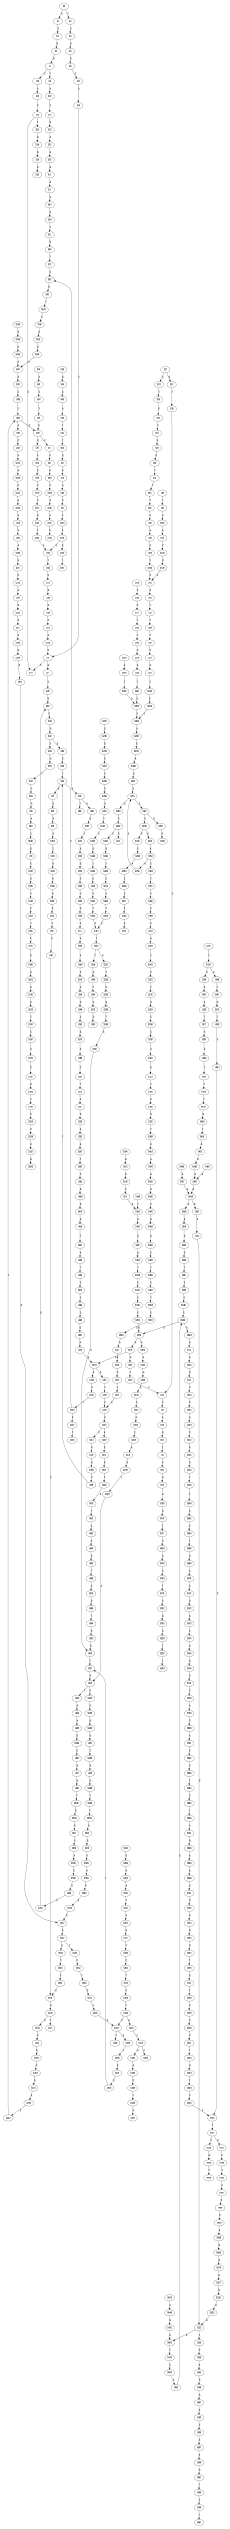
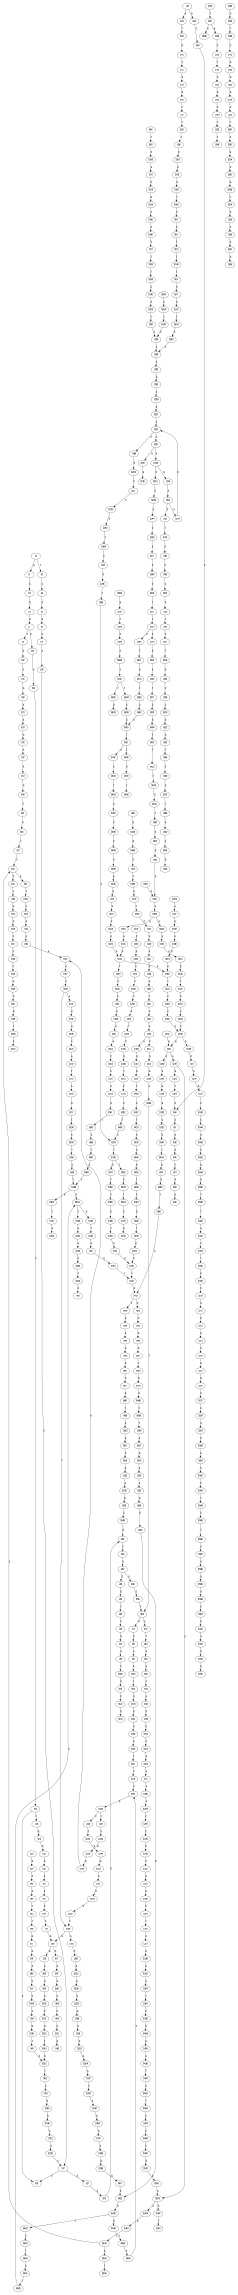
edge "S119" -> "S152": now "S141" -> "S152"
edge "S139" -> "S151": now "S139" -> "S150"
edge "S297" -> "S311": added, label "T"
edge "S70" -> "S90": now "S80" -> "S90"
edge "S202" -> "S232": now "S217" -> "S232"
node "S93": added
edge "S133" -> "S144": removed, label "C"
node "S179": added
node "S569": added
edge "S417" -> "S499": now "S417" -> "S429"
node "S436": removed
edge "S137" -> "S158": now "S137" -> "S148"
node "S239": removed
edge "S319" -> "S331": removed, label "C"
node "S105": removed
edge "S938" -> "S149": now "S127" -> "S149"
edge "S221" -> "S236": added, label "C"
edge "S35" -> "S41": added, label "A"
edge "S595" -> "S596": removed, label "T"
edge "S370" -> "S382": now "S368" -> "S382"
edge "S603" -> "S604": now "S601" -> "S604"
